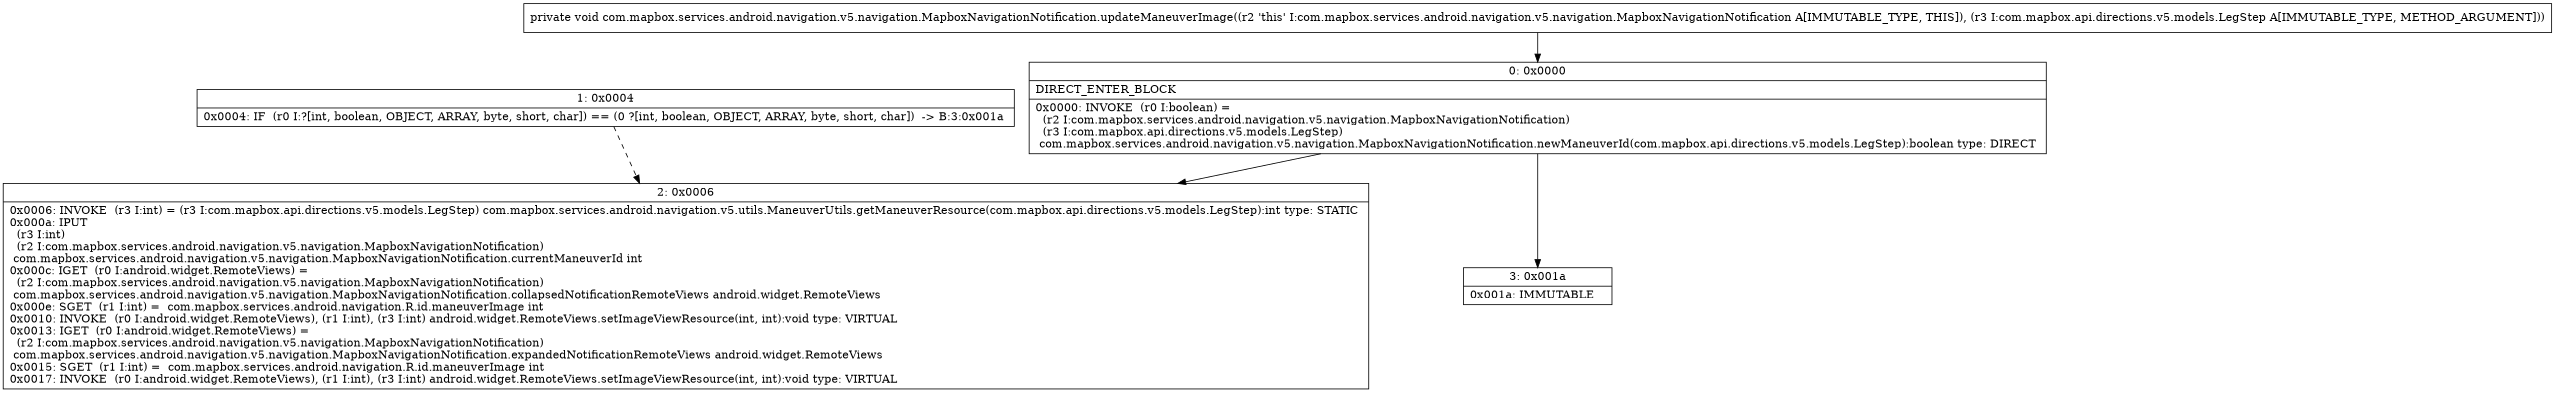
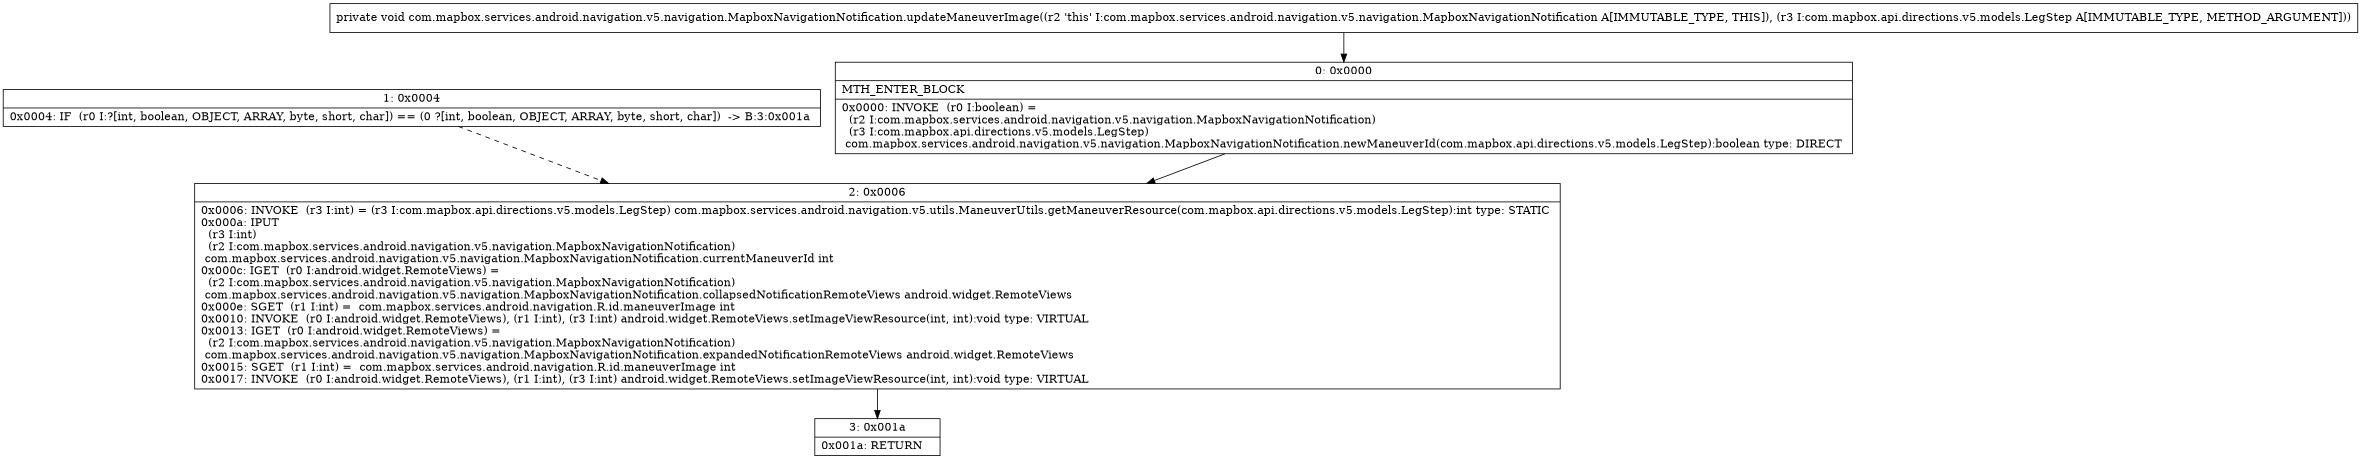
node "0: 0x0000": text "DIRECT_ENTER_BLOCK" -> "MTH_ENTER_BLOCK"
edge "0: 0x0000" -> "3: 0x001a": now "2: 0x0006" -> "3: 0x001a"
node "3: 0x001a": text "0x001a: IMMUTABLE" -> "0x001a: RETURN"
